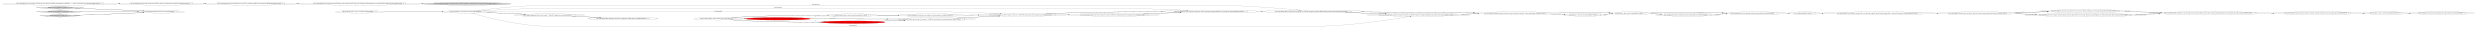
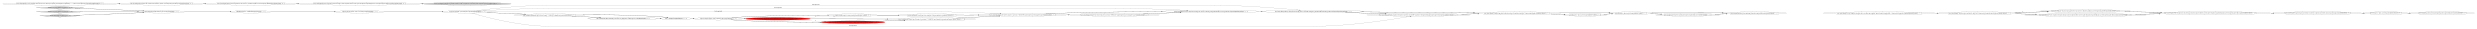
node "TableMetadata base = readMetadata()@@@4@@@['1', '1', '1']": added
node "base = readMetadata()@@@21@@@['1', '1', '1']": removed
node "base = readMetadata()@@@9@@@['1', '1', '1']": added
